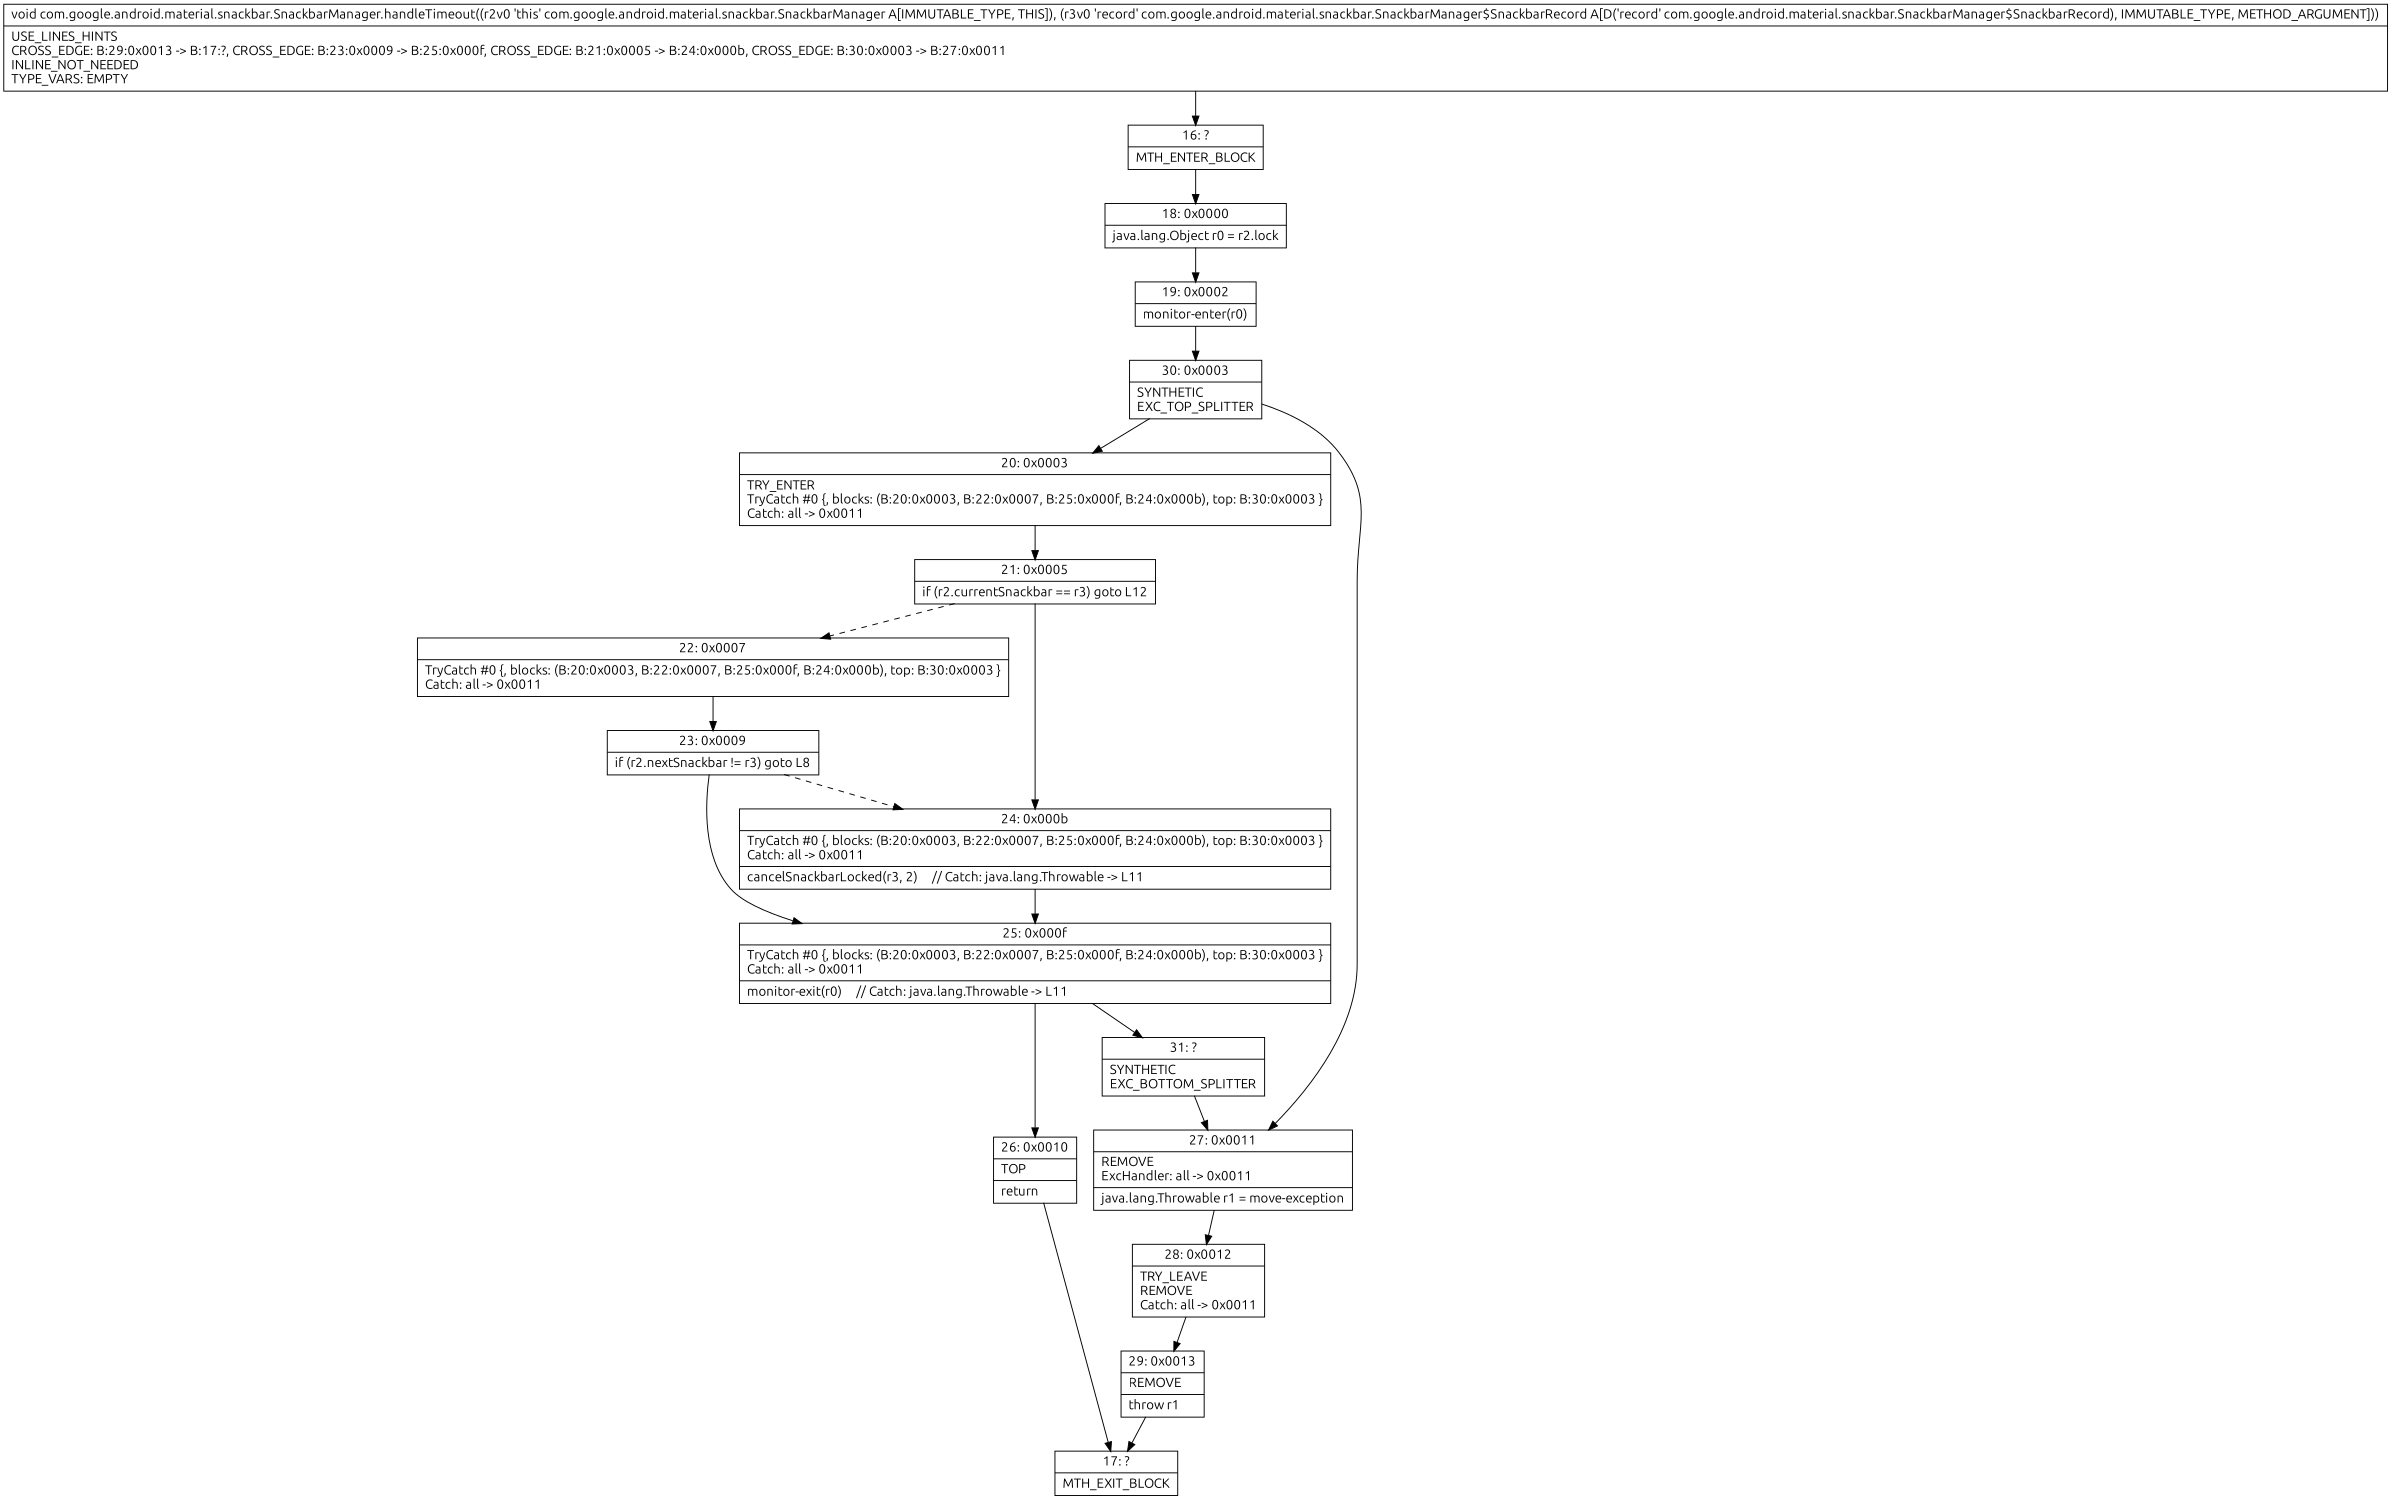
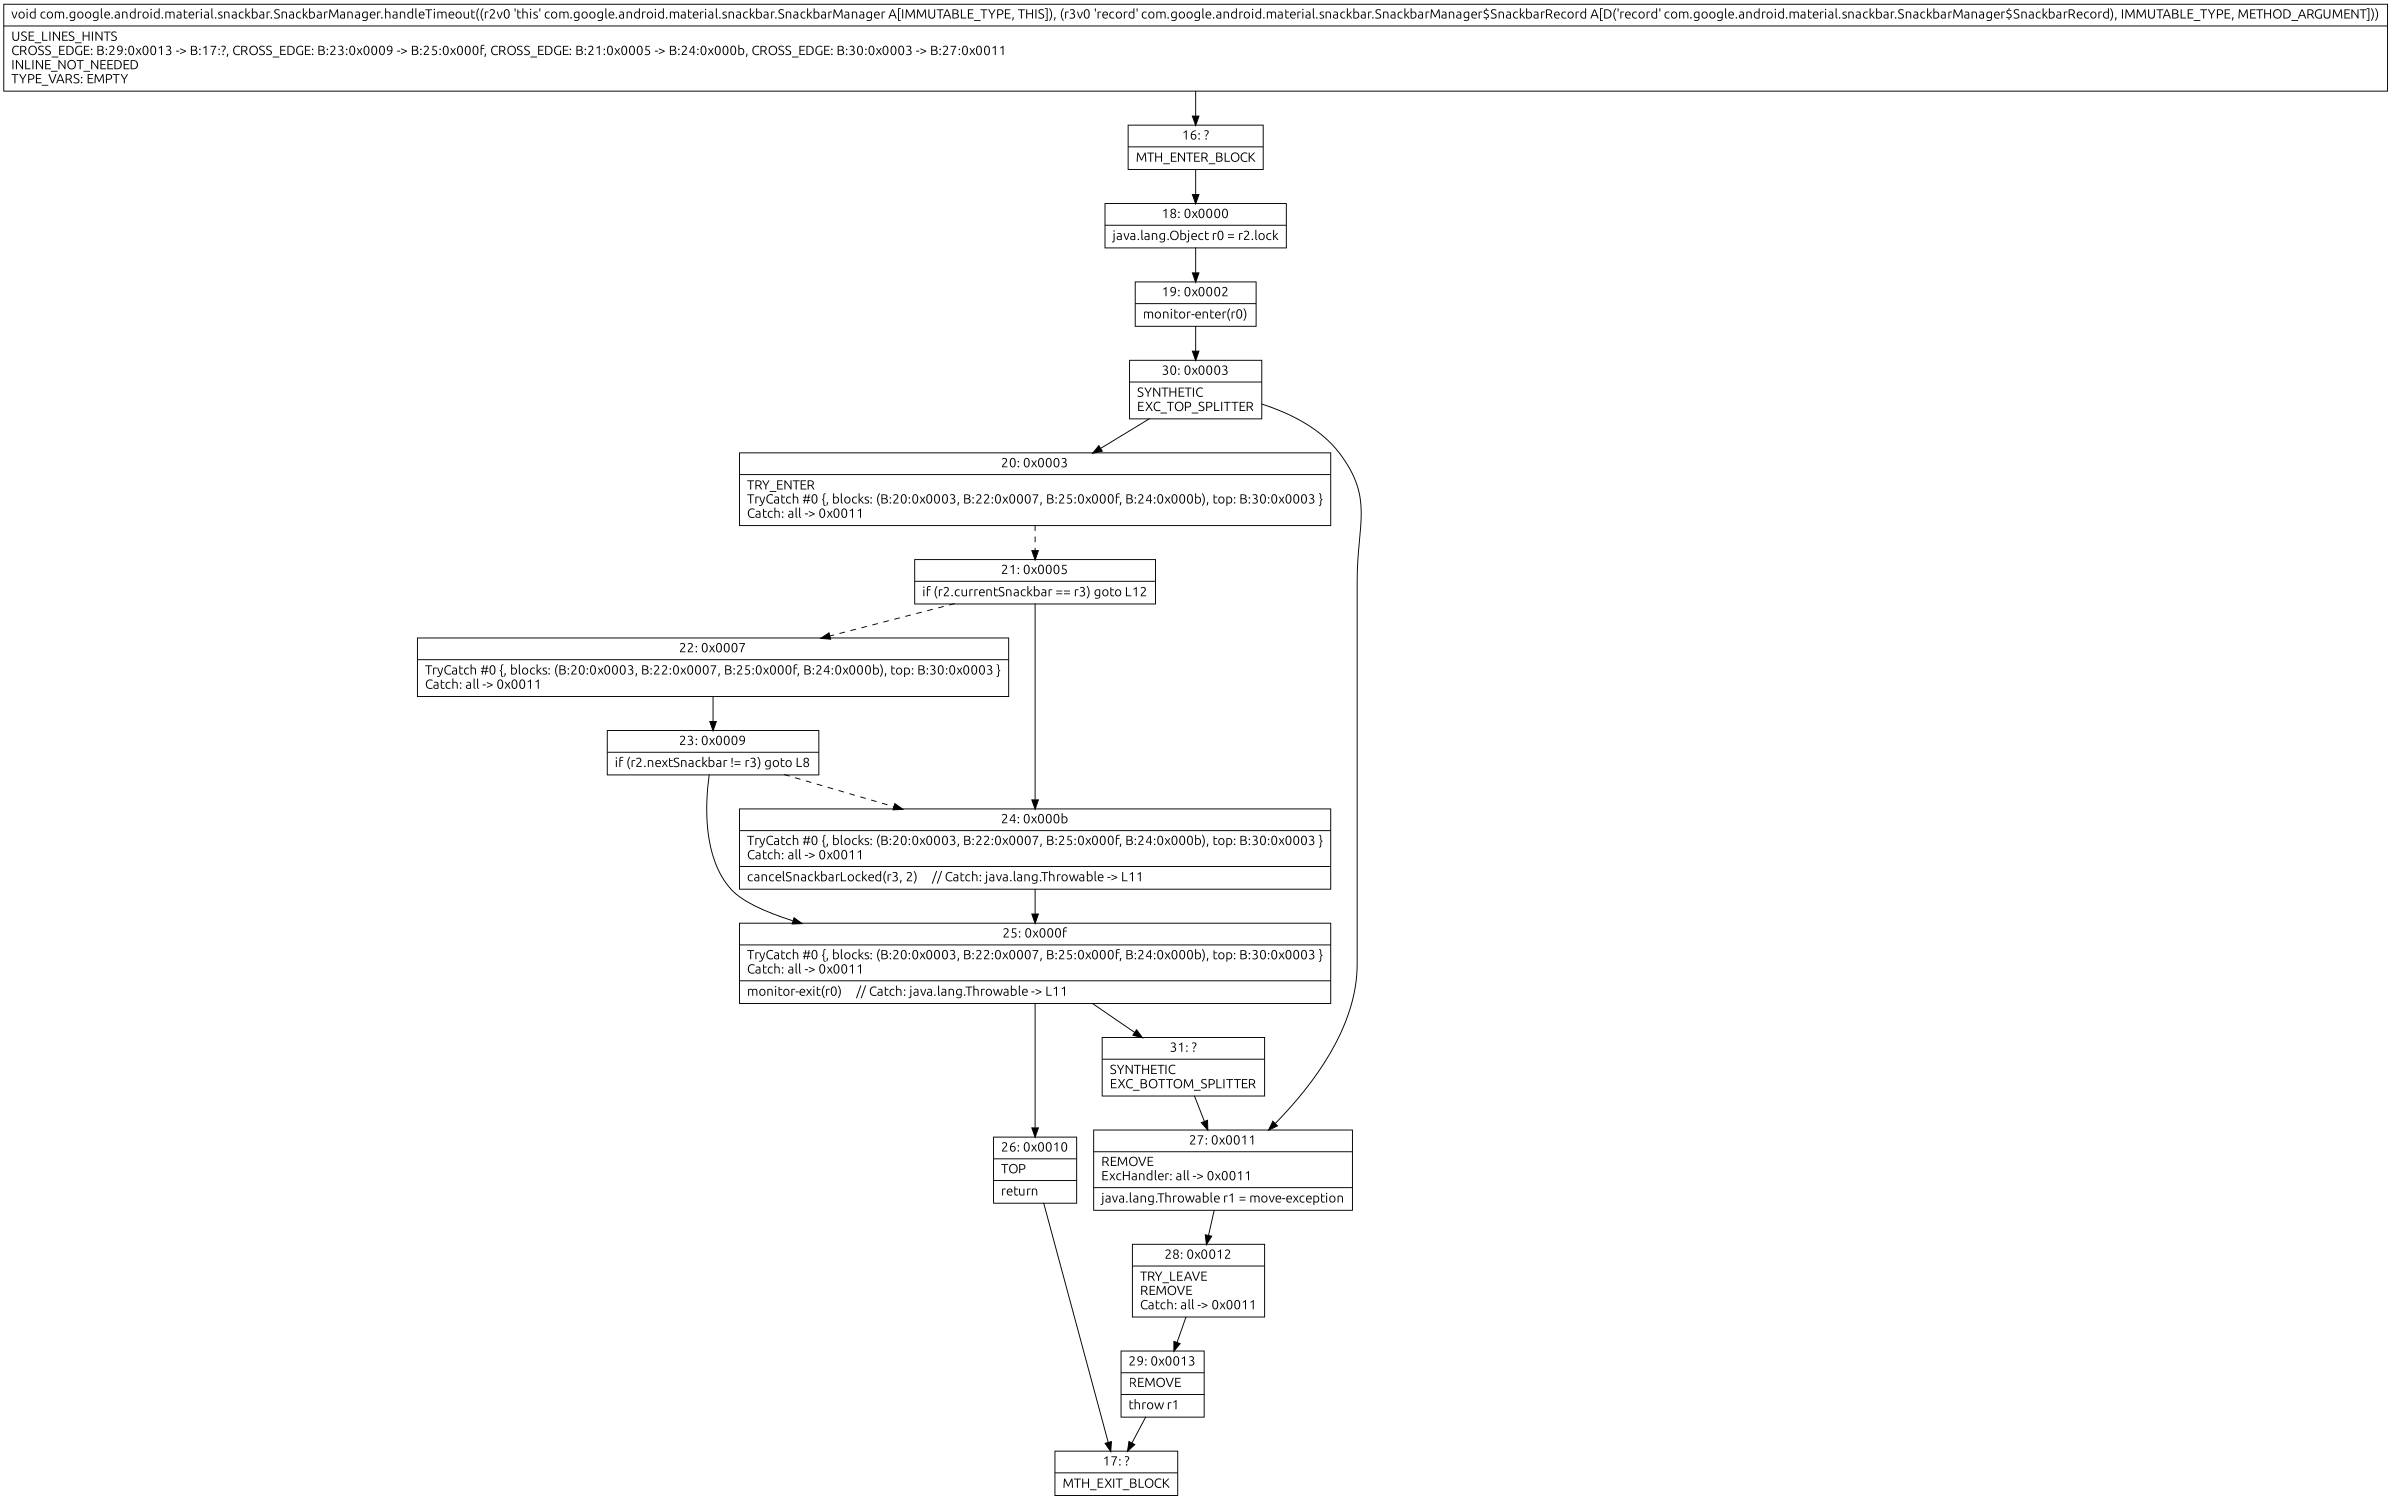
edge "20: 0x0003" -> "21: 0x0005": style solid -> dashed
